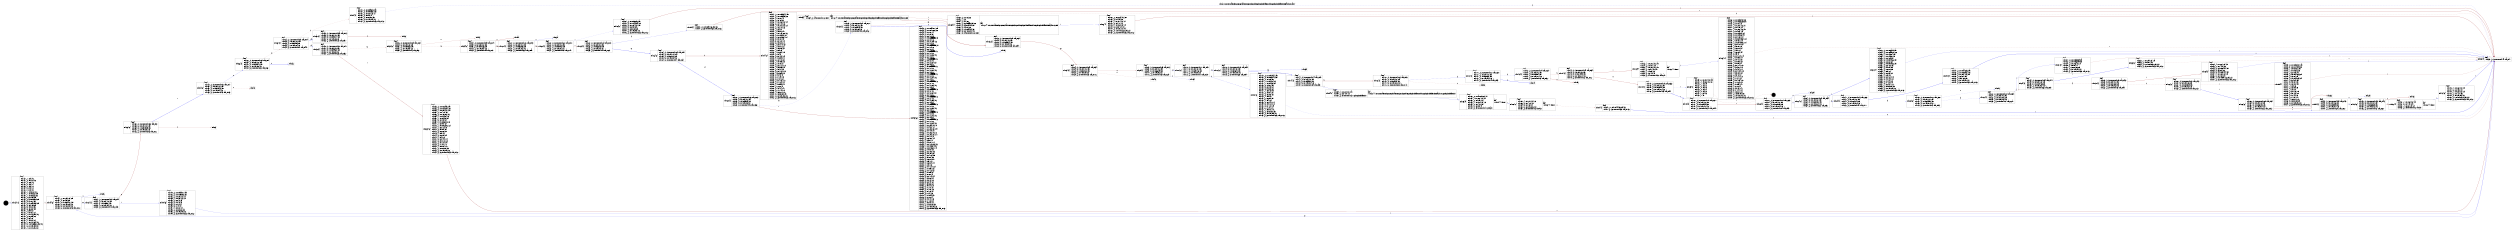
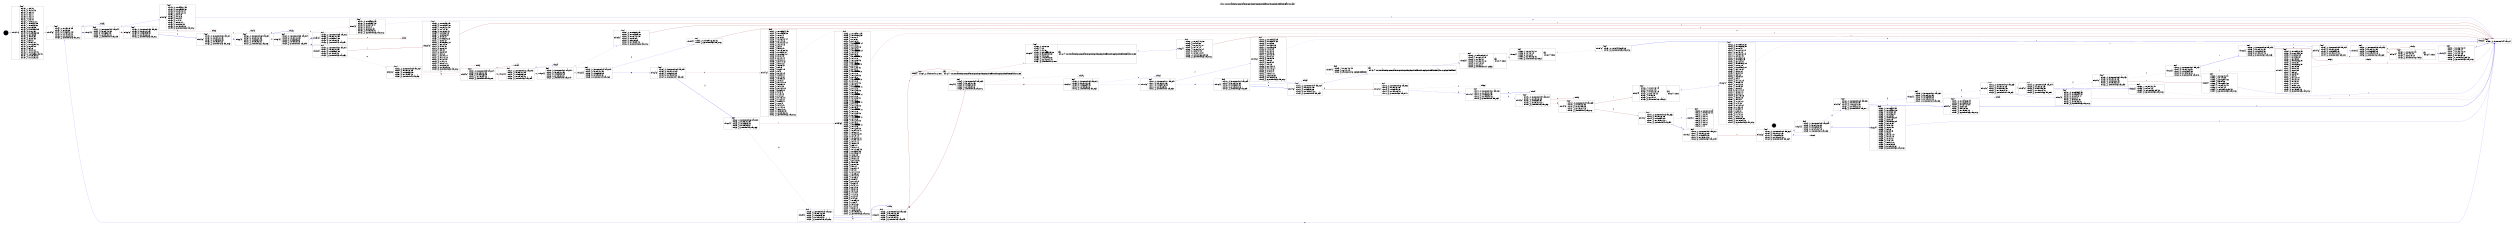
edge "0x401e39 [5]" -> "0x4016b8 [28]": reversed
